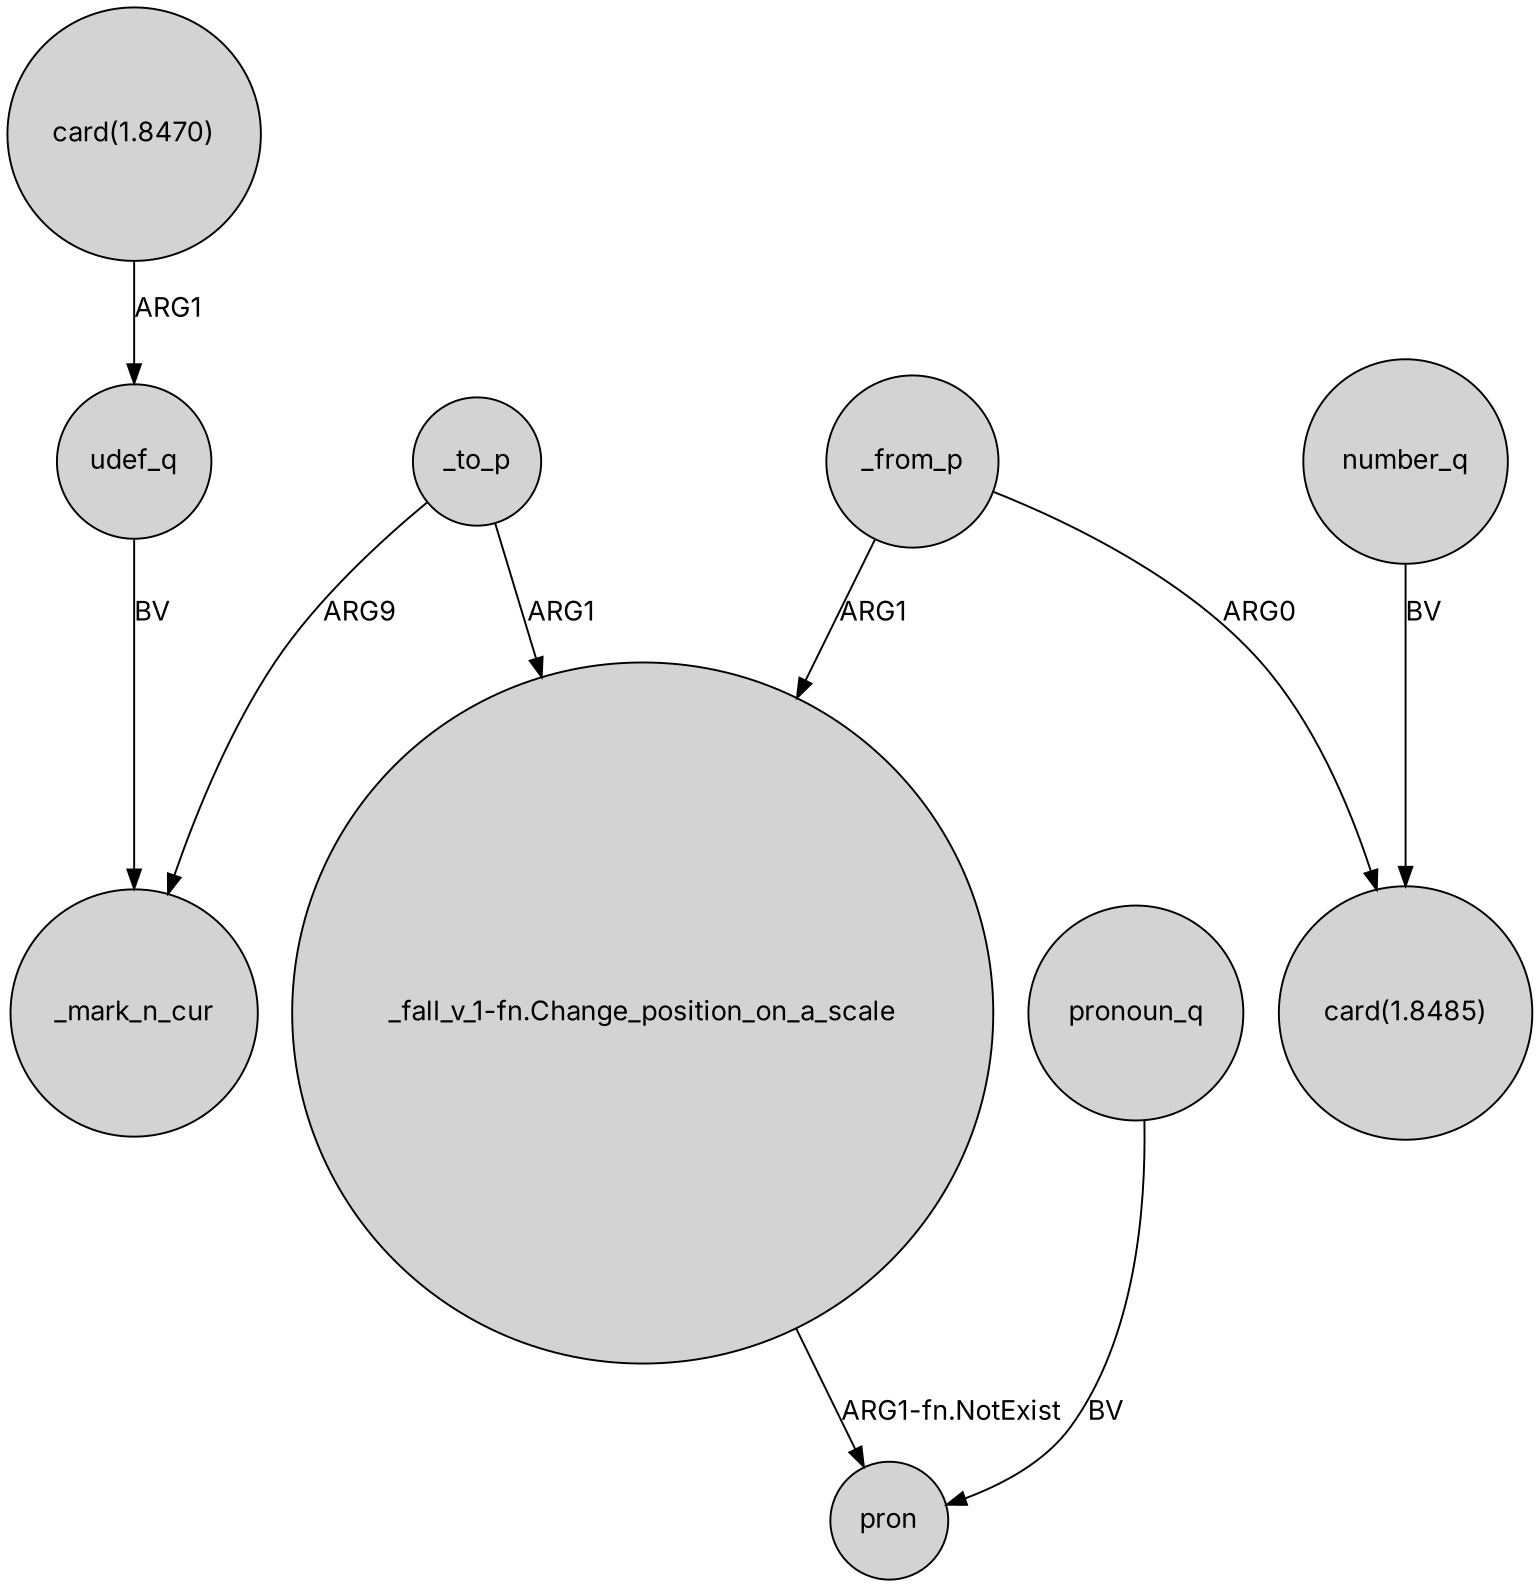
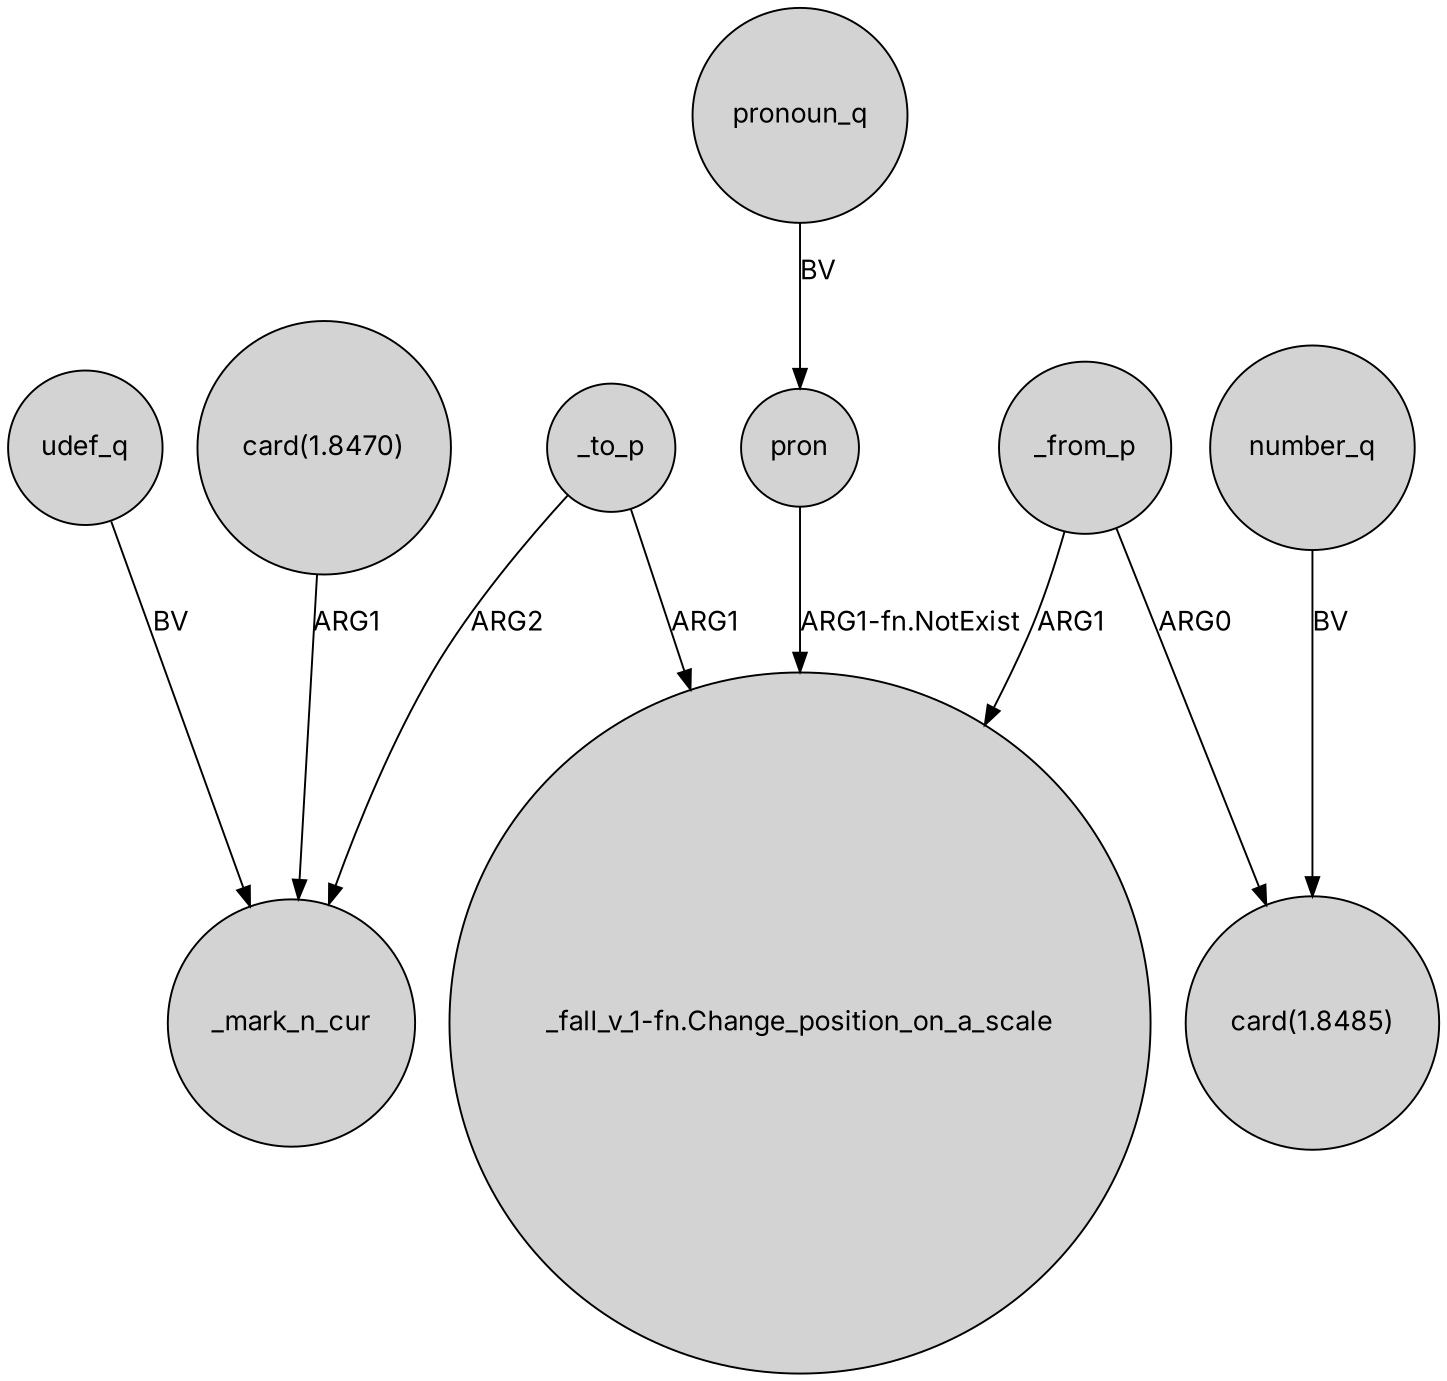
edge "card(1.8470)" -> "udef_q": now "card(1.8470)" -> "_mark_n_cur"
edge "_to_p" -> "_mark_n_cur": label "ARG9" -> "ARG2"
edge "_fall_v_1-fn.Change_position_on_a_scale" -> "pron": reversed
